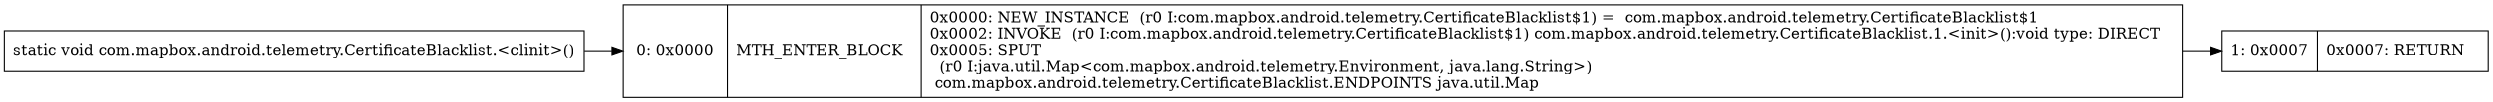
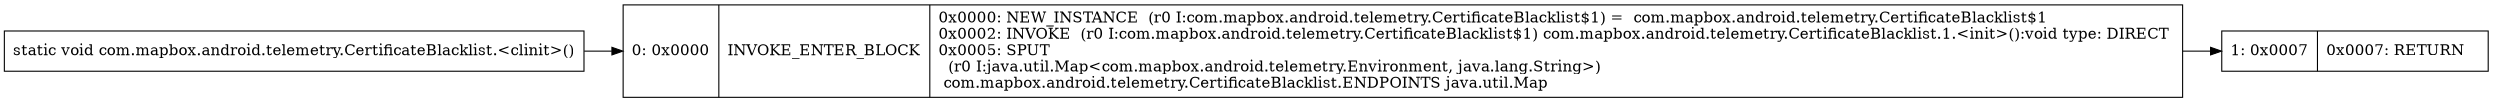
node "0: 0x0000": text "MTH_ENTER_BLOCK" -> "INVOKE_ENTER_BLOCK"
